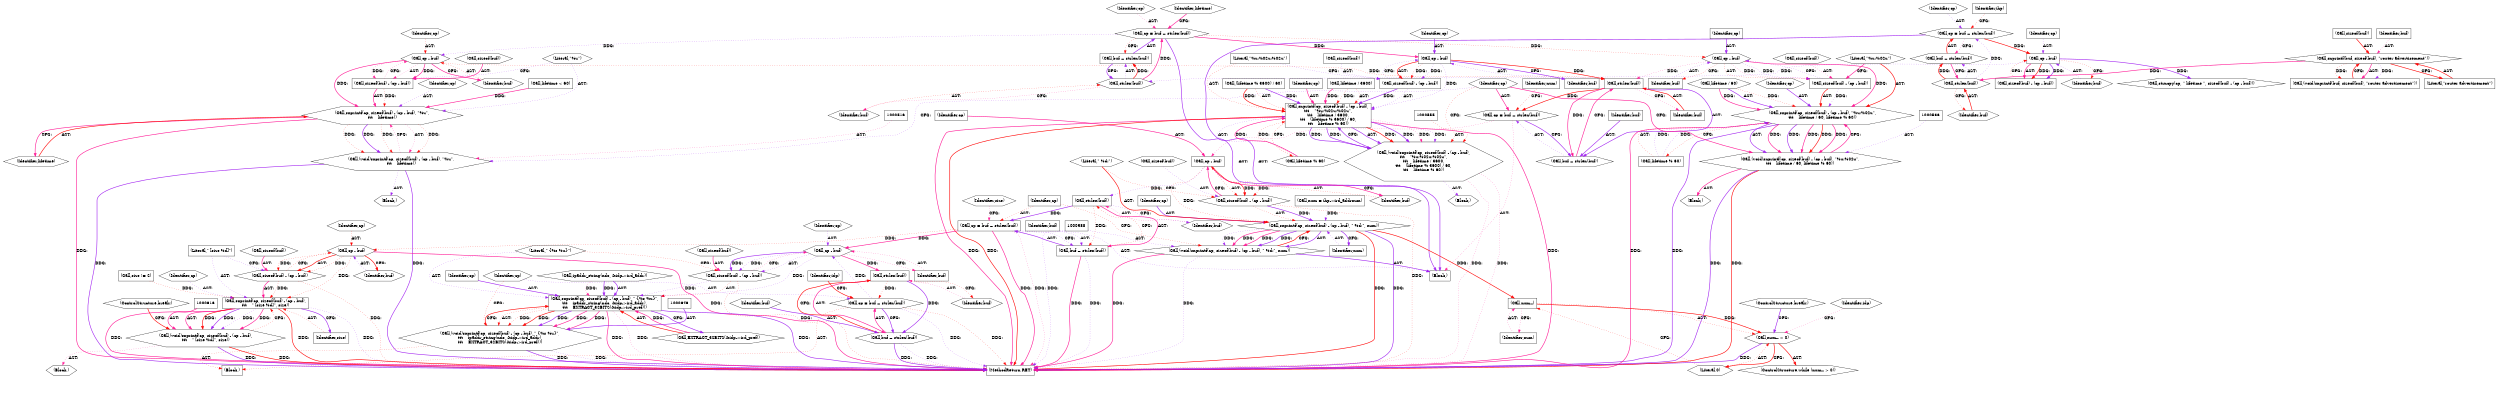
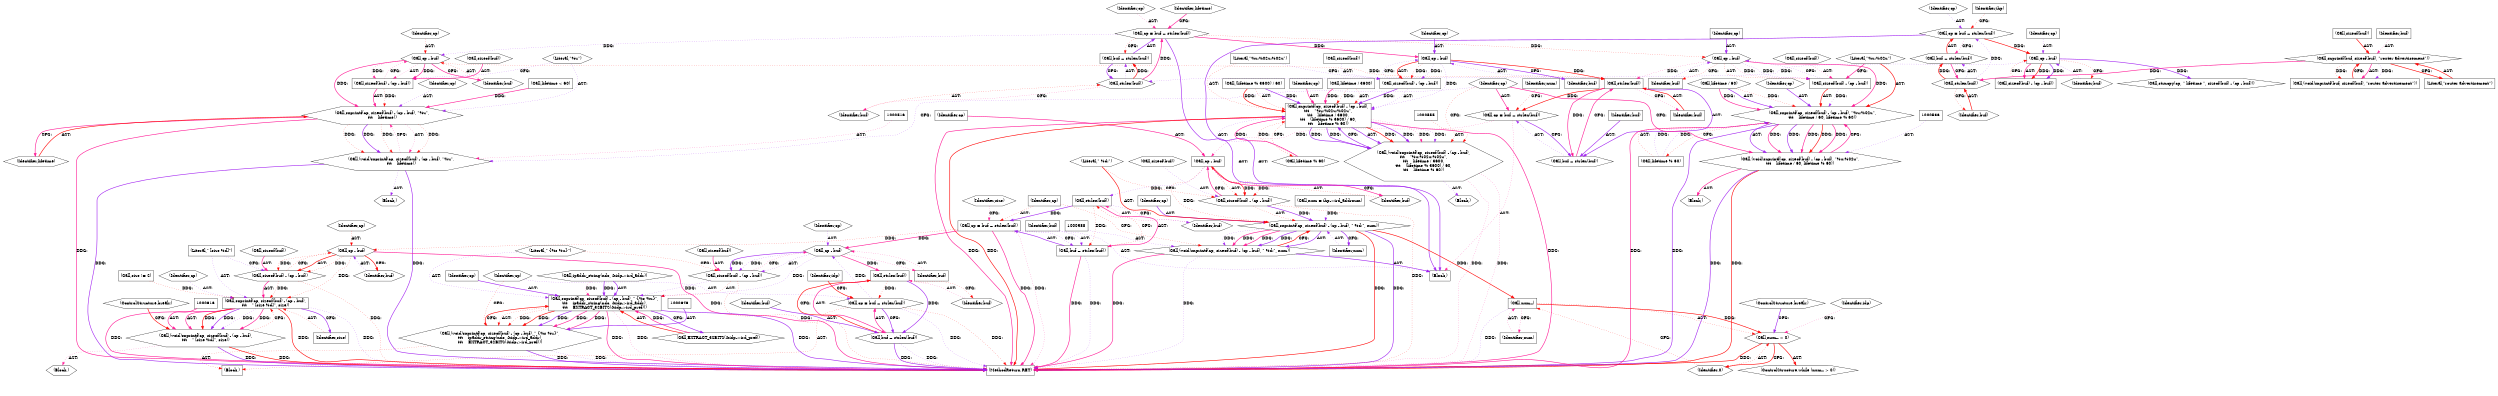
edge "1000588" -> "(MethodReturn,RET)": now "(Call,num--)" -> "(MethodReturn,RET)"
edge "(Call,num-- > 0)" -> "(MethodReturn,RET)": color purple -> red
node "(Literal,0)": label "(Literal,0)" -> "(Identifier,0)"
